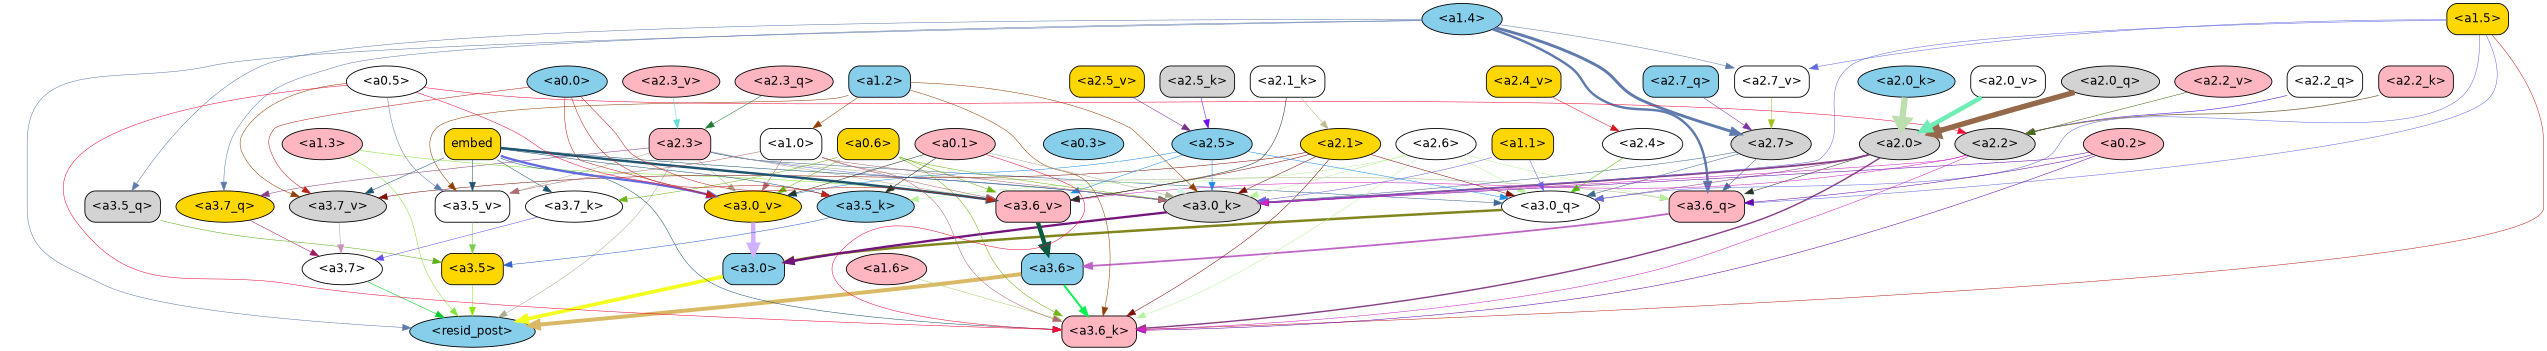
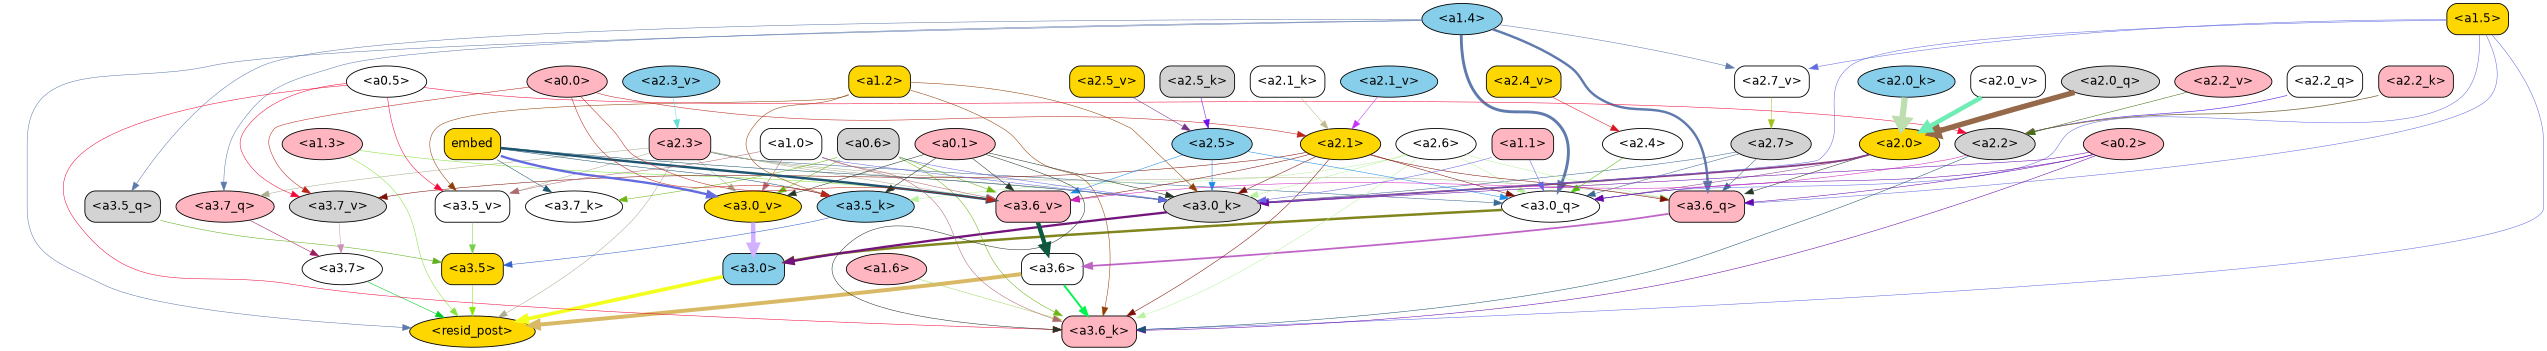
edge "<a1.4>" -> "<a2.7>": now "<a1.4>" -> "<a3.0_q>"
node "<a0.0>": fillcolor skyblue -> lightpink
node "<a2.3_v>": fillcolor lightpink -> skyblue
node "<a2.3_q>": removed
node "<a1.2>": fillcolor skyblue -> gold
node "<a2.1_v>": added
node "<a2.7_q>": removed
edge "<a1.2>" -> "<a1.0>": now "<a1.2>" -> "<a3.5_k>"
edge "<a0.5>" -> "<a3.7_v>": color #923f03 -> #f00b3b
node "<a0.6>": fillcolor gold -> lightgrey
node "<a0.3>": removed
node "<a1.1>": fillcolor gold -> lightpink
node "<a2.0>": fillcolor lightgrey -> gold
edge "<a0.5>" -> "<a3.0_v>": removed
edge "<a0.0>" -> "<a3.0_v>": now "<a0.0>" -> "<a2.1>"
edge "<a0.5>" -> "<a3.5_v>": color #5f7aad -> #f00b3b
edge "<a2.3>" -> "<a3.7_q>": color #874085 -> #aaad8e
edge "<a2.5>" -> "<a3.0_v>": removed
edge "embed" -> "<a3.5_v>": removed
edge "<a0.1>" -> "<a3.0_k>": color #aaad8e -> #253525
edge "<a2.1_k>" -> "<a3.6_v>": now "<a0.1>" -> "<a3.6_v>"
edge "<a2.1>" -> "<a3.6_q>": added
edge "<a2.3>" -> "<a3.0_k>": color #636be0 -> #aaad8e
edge "<a1.0>" -> "<a3.0_k>": color #b06872 -> #636be0
edge "embed" -> "<a3.7_v>": removed
edge "<a0.6>" -> "<a3.0_k>": color #6db513 -> #6763e5
edge "<a0.2>" -> "<a3.0_q>": added
edge "<a2.2>" -> "<a3.0_k>": removed
node "<a3.7_q>": fillcolor gold -> lightpink
edge "<a0.1>" -> "<a3.6_k>": color #f00b3b -> #253525
edge "<a3.7_k>" -> "<a3.7>": removed
node "<a3.6>": fillcolor skyblue -> white
edge "<a2.0>" -> "<a3.6_k>": removed
edge "<a2.2>" -> "<a3.6_k>": color #d123c4 -> #1e546f
edge "<a1.5>" -> "<a3.6_k>": color #be231a -> #636be0
edge "embed" -> "<a3.6_k>": removed
node "<resid_post>": fillcolor skyblue -> gold
